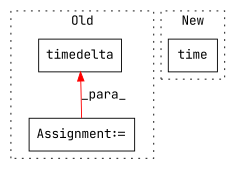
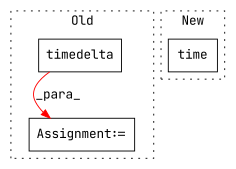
edge "Assignment:=" -> "timedelta": reversed
